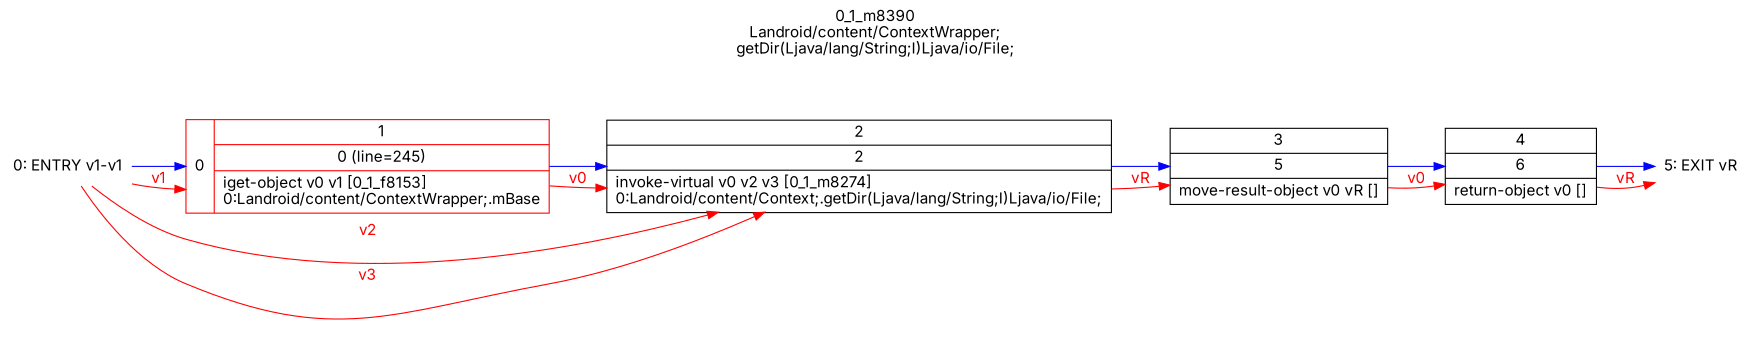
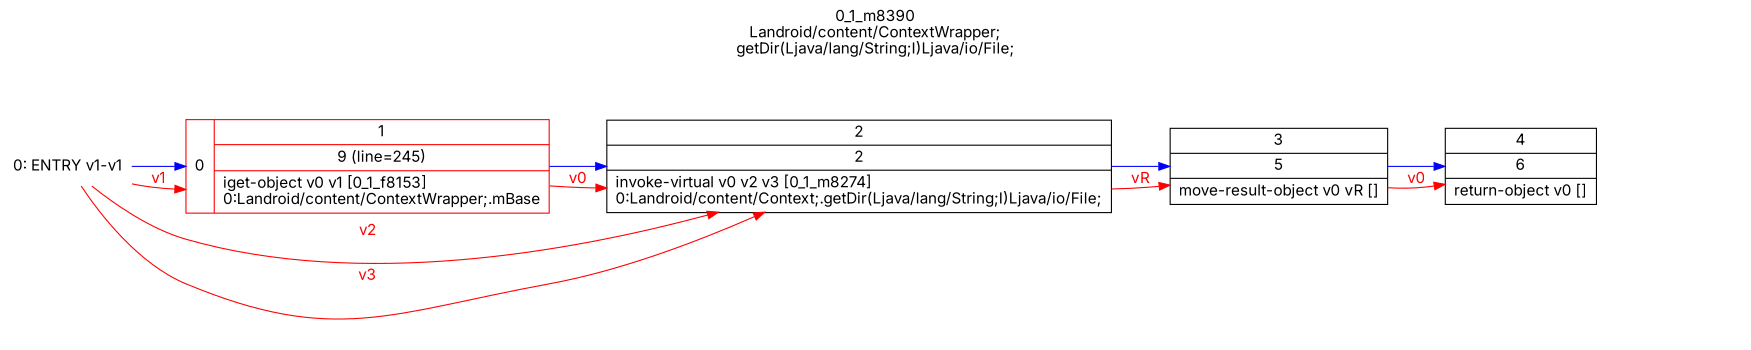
node "0": text "0 (line=245)" -> "9 (line=245)"
node "5: EXIT vR": removed
